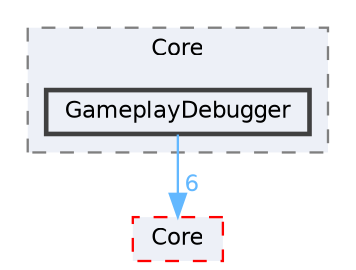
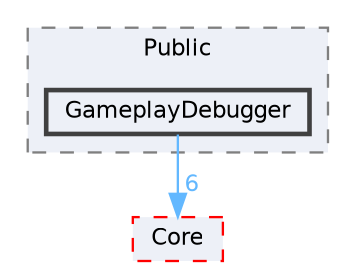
cluster "Core": label "Core" -> "Public"
